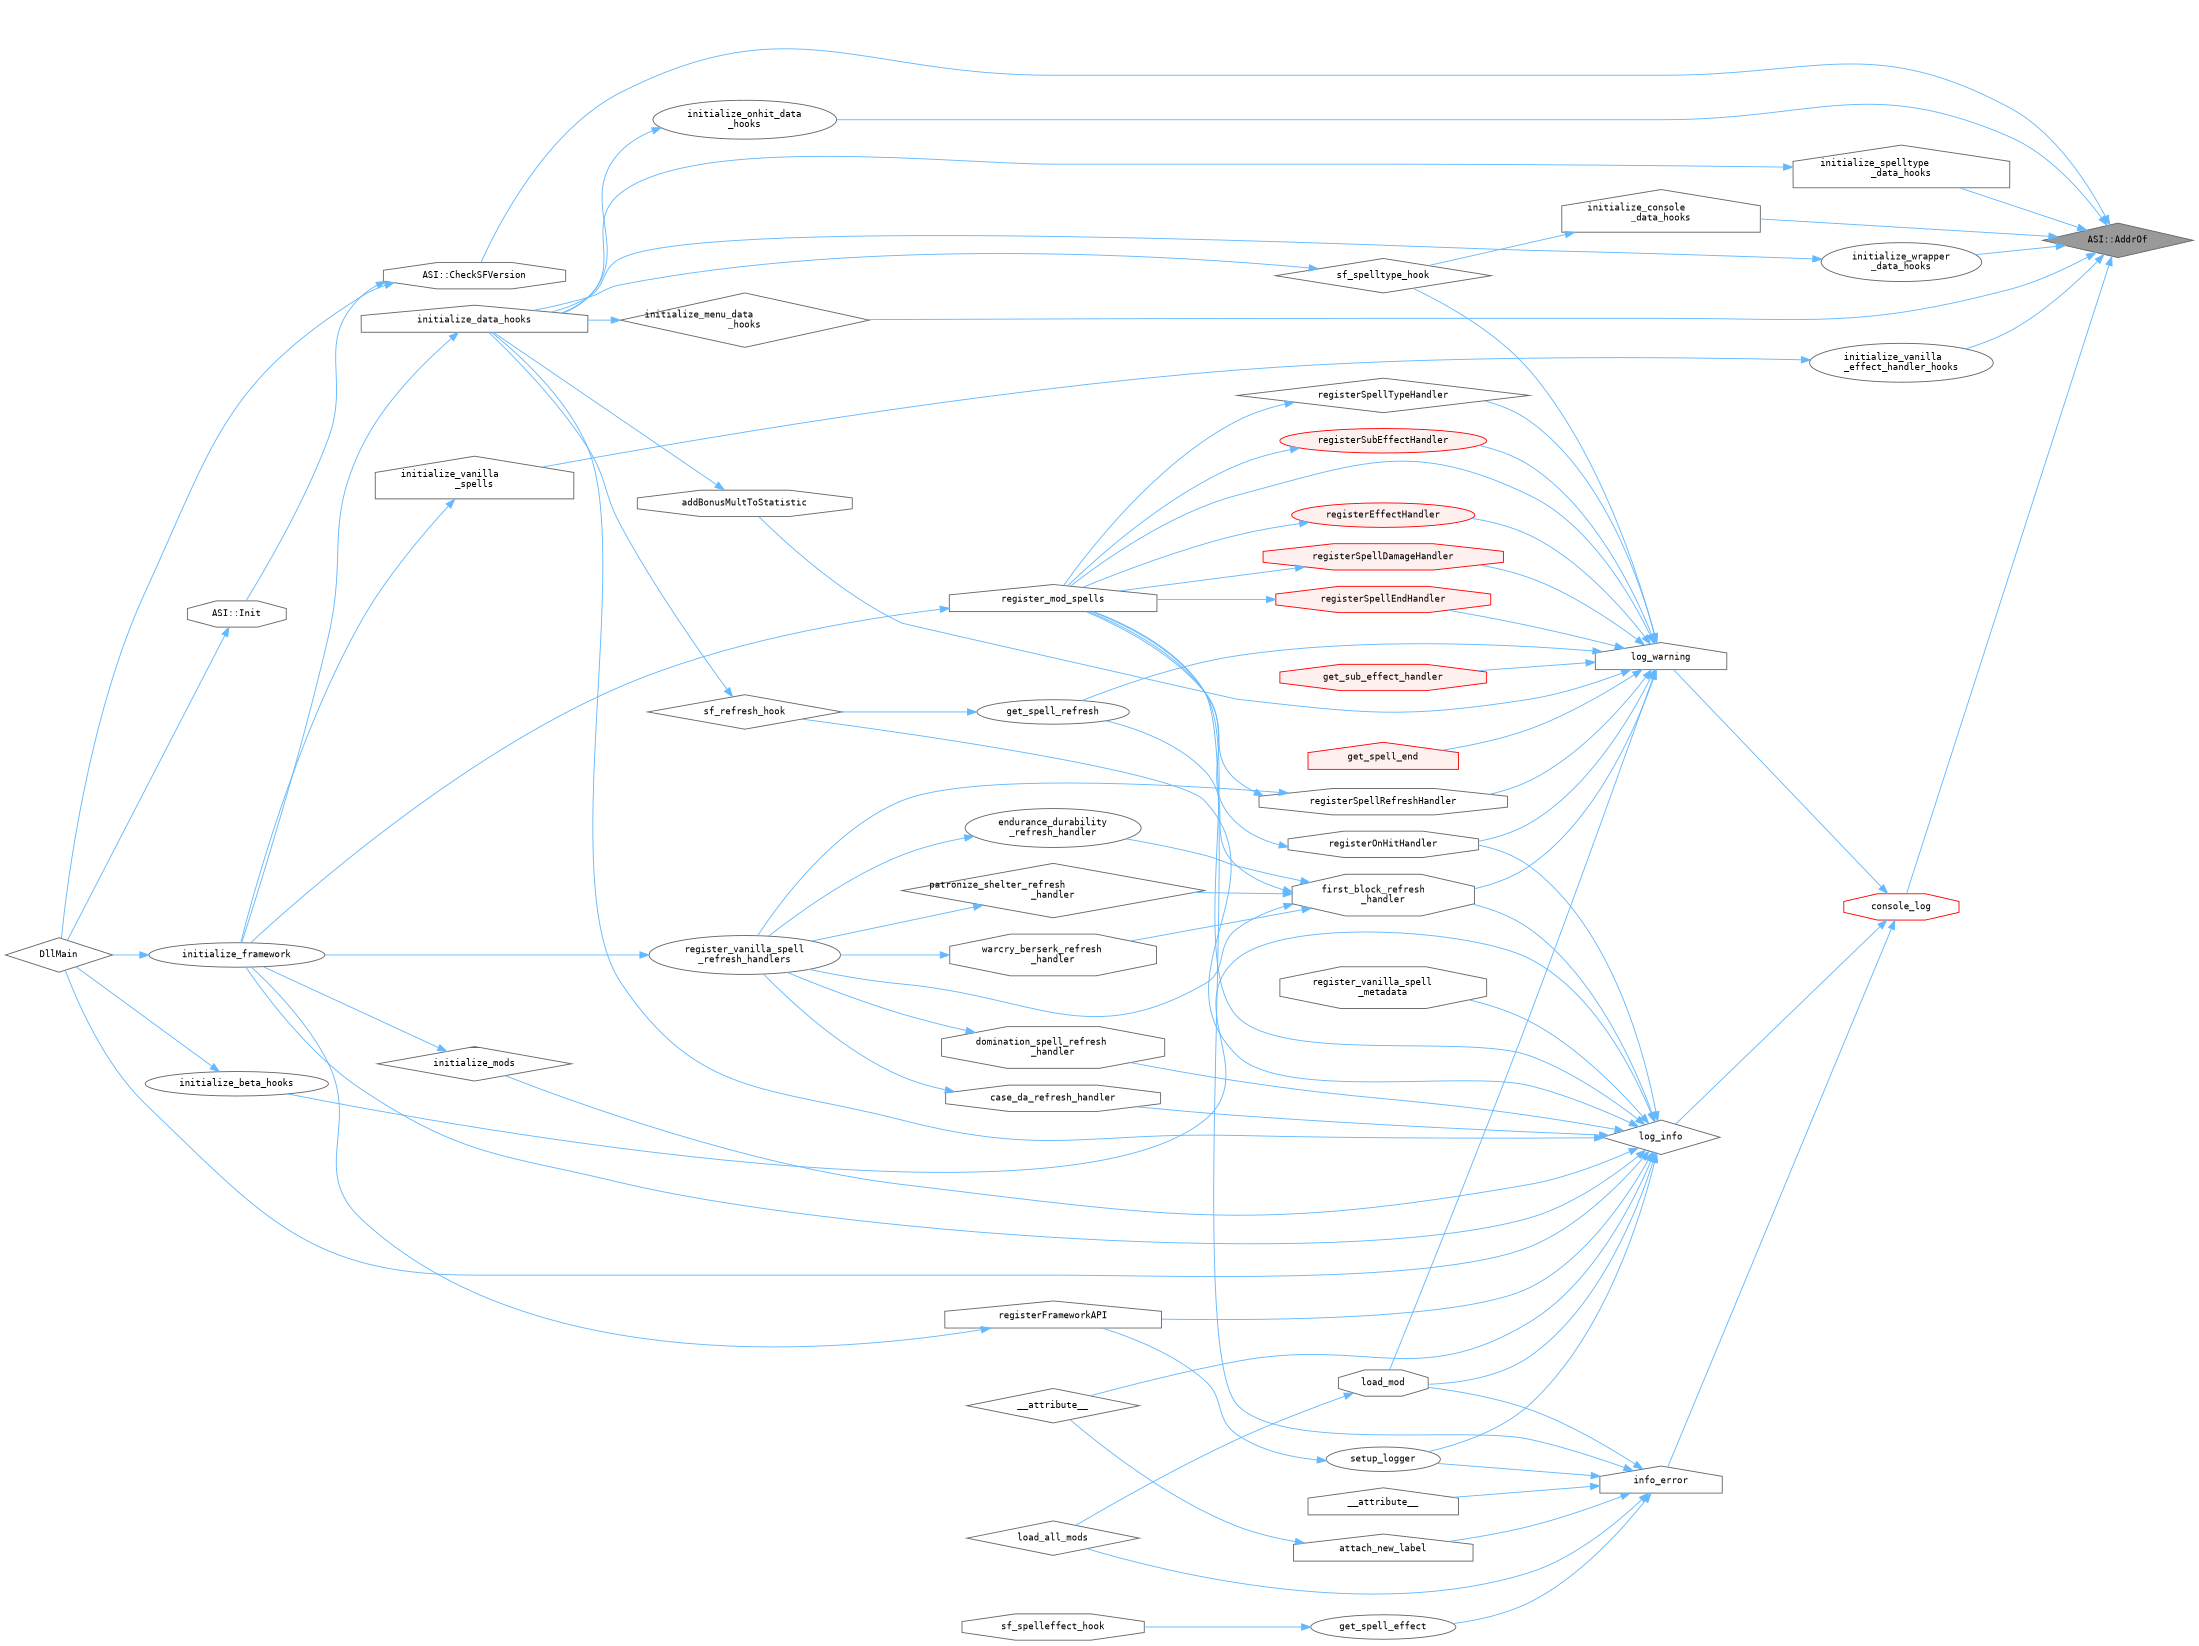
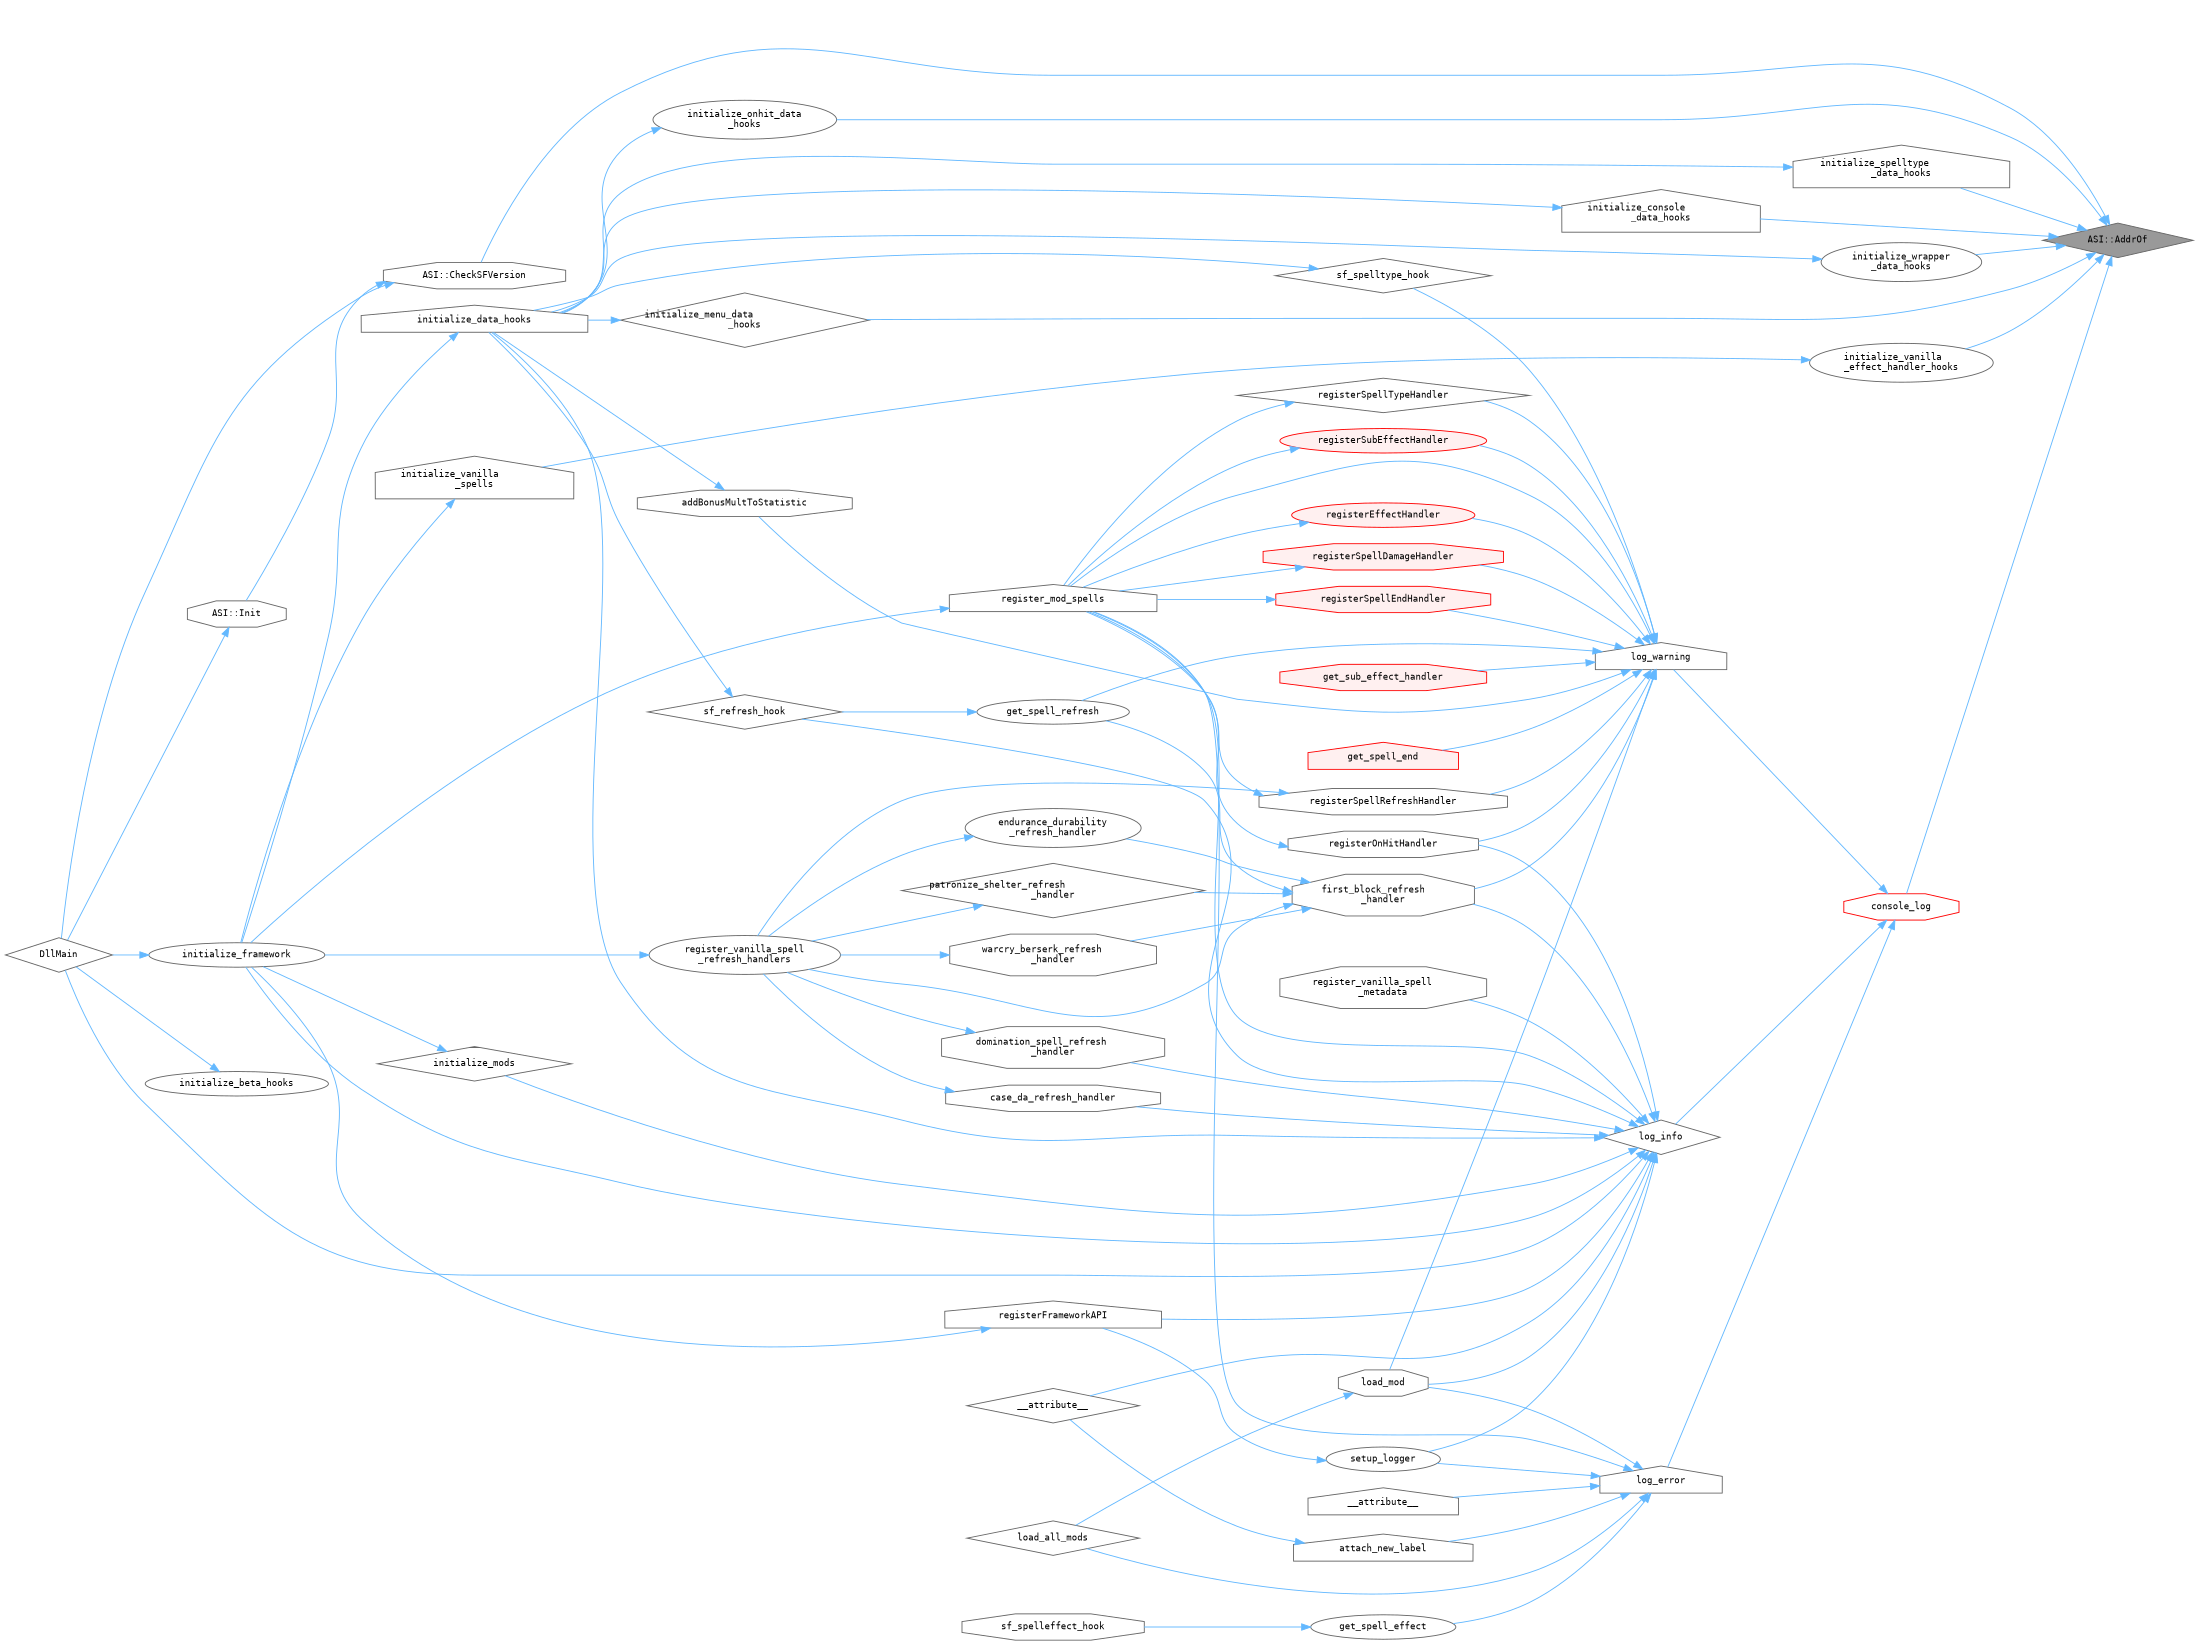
edge "sf_spelltype_hook" -> "initialize_console _data_hooks": now "initialize_data_hooks" -> "initialize_console _data_hooks"
edge "initialize_beta_hooks" -> "log_info": removed
node "info_error": label "info_error" -> "log_error"
